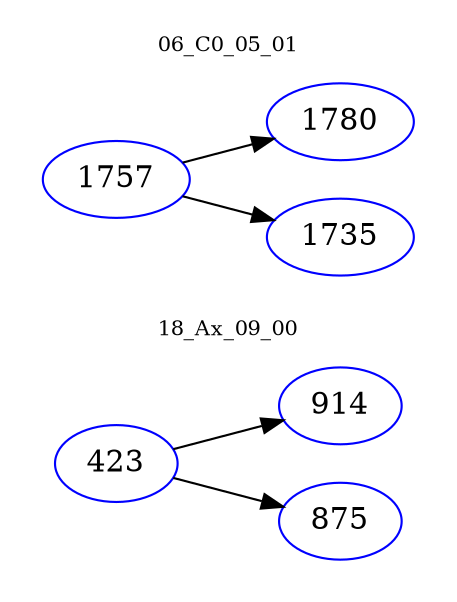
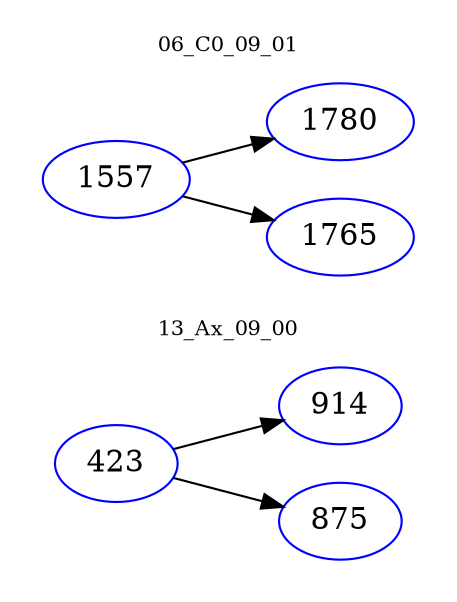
cluster "06_C0_05_01": label "06_C0_05_01" -> "06_C0_09_01"
node "1757": label "1757" -> "1557"
node "1735": label "1735" -> "1765"
cluster "18_Ax_09_00": label "18_Ax_09_00" -> "13_Ax_09_00"
